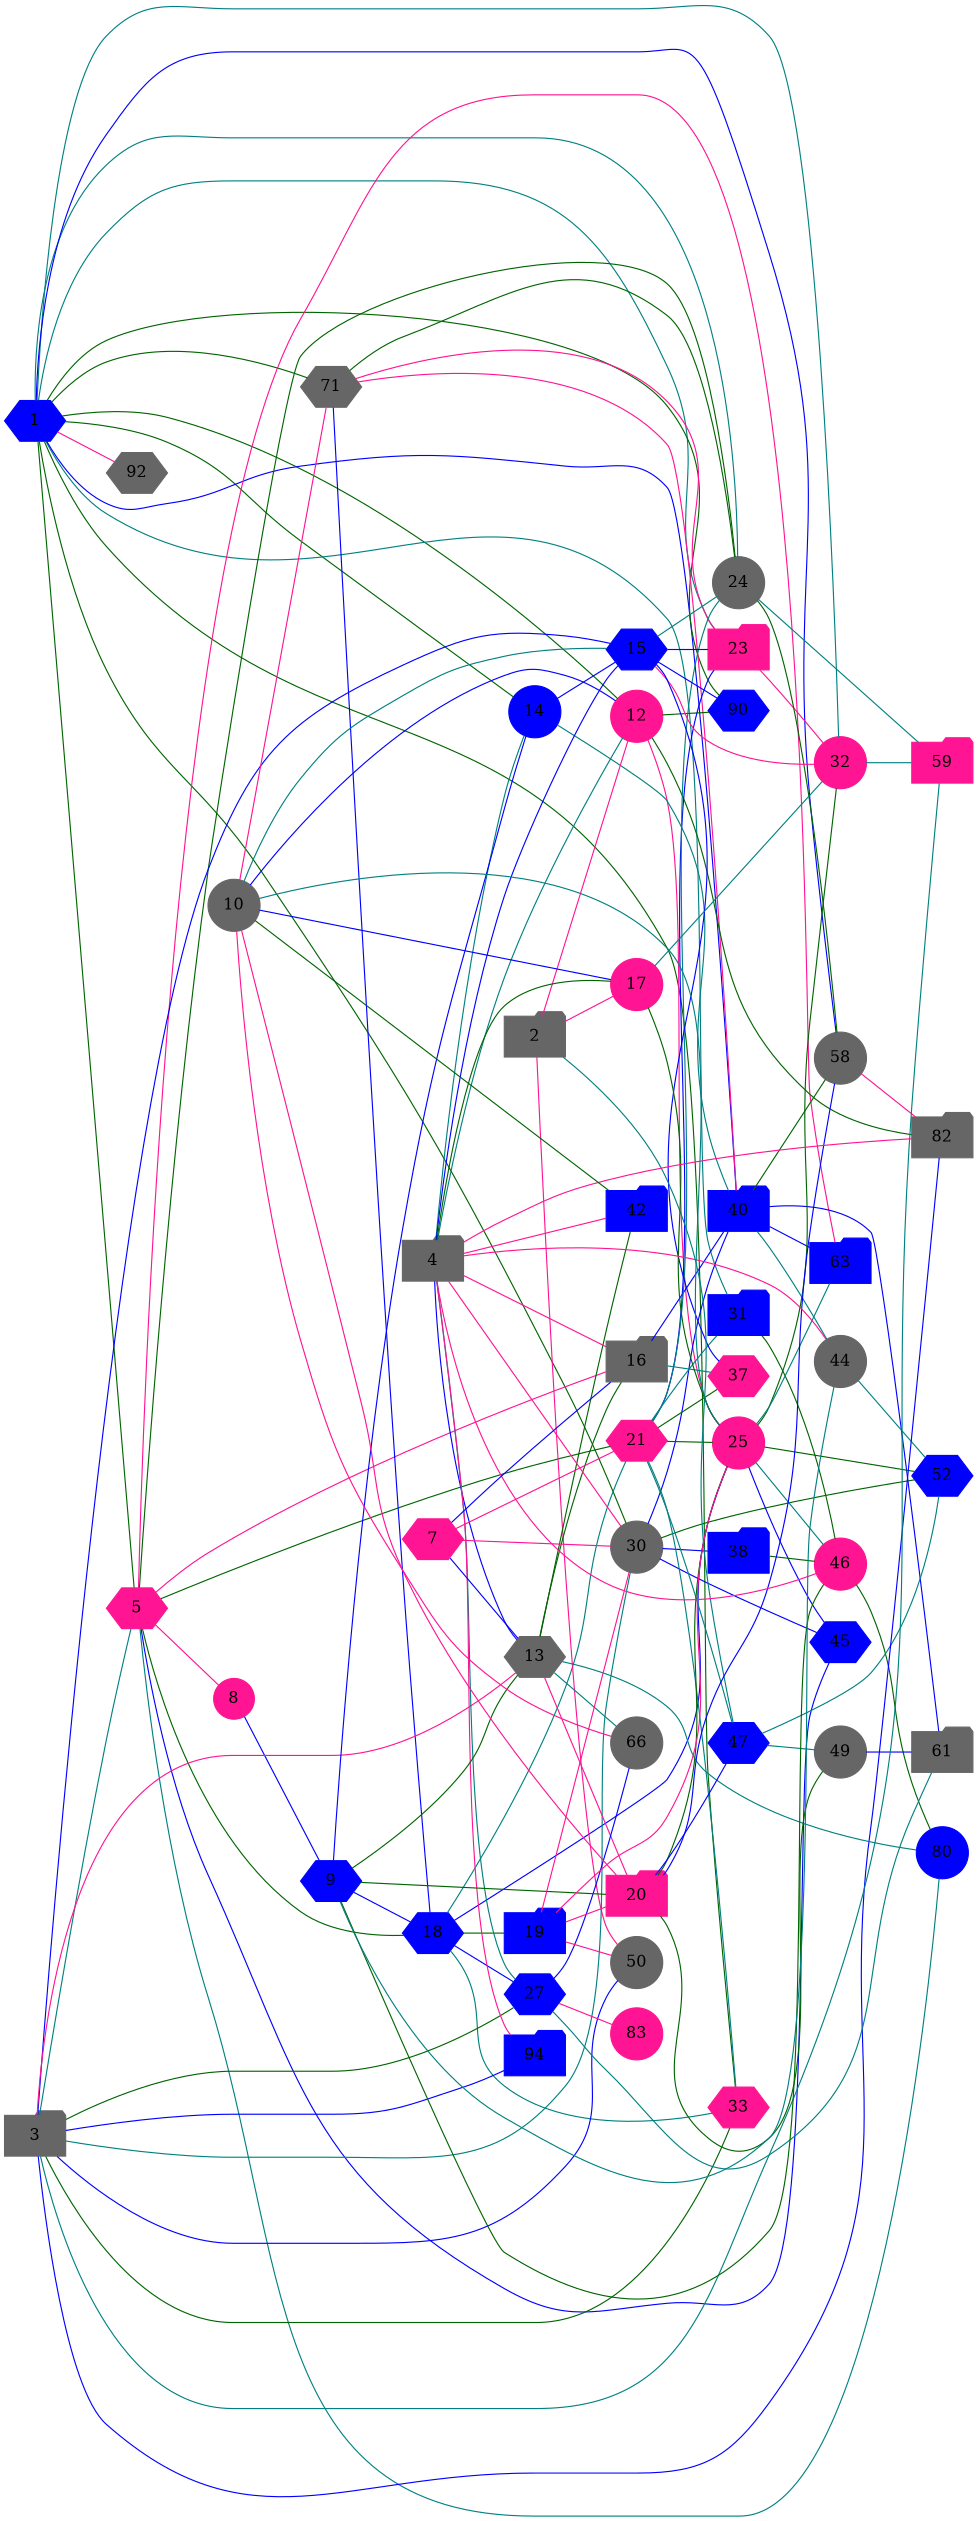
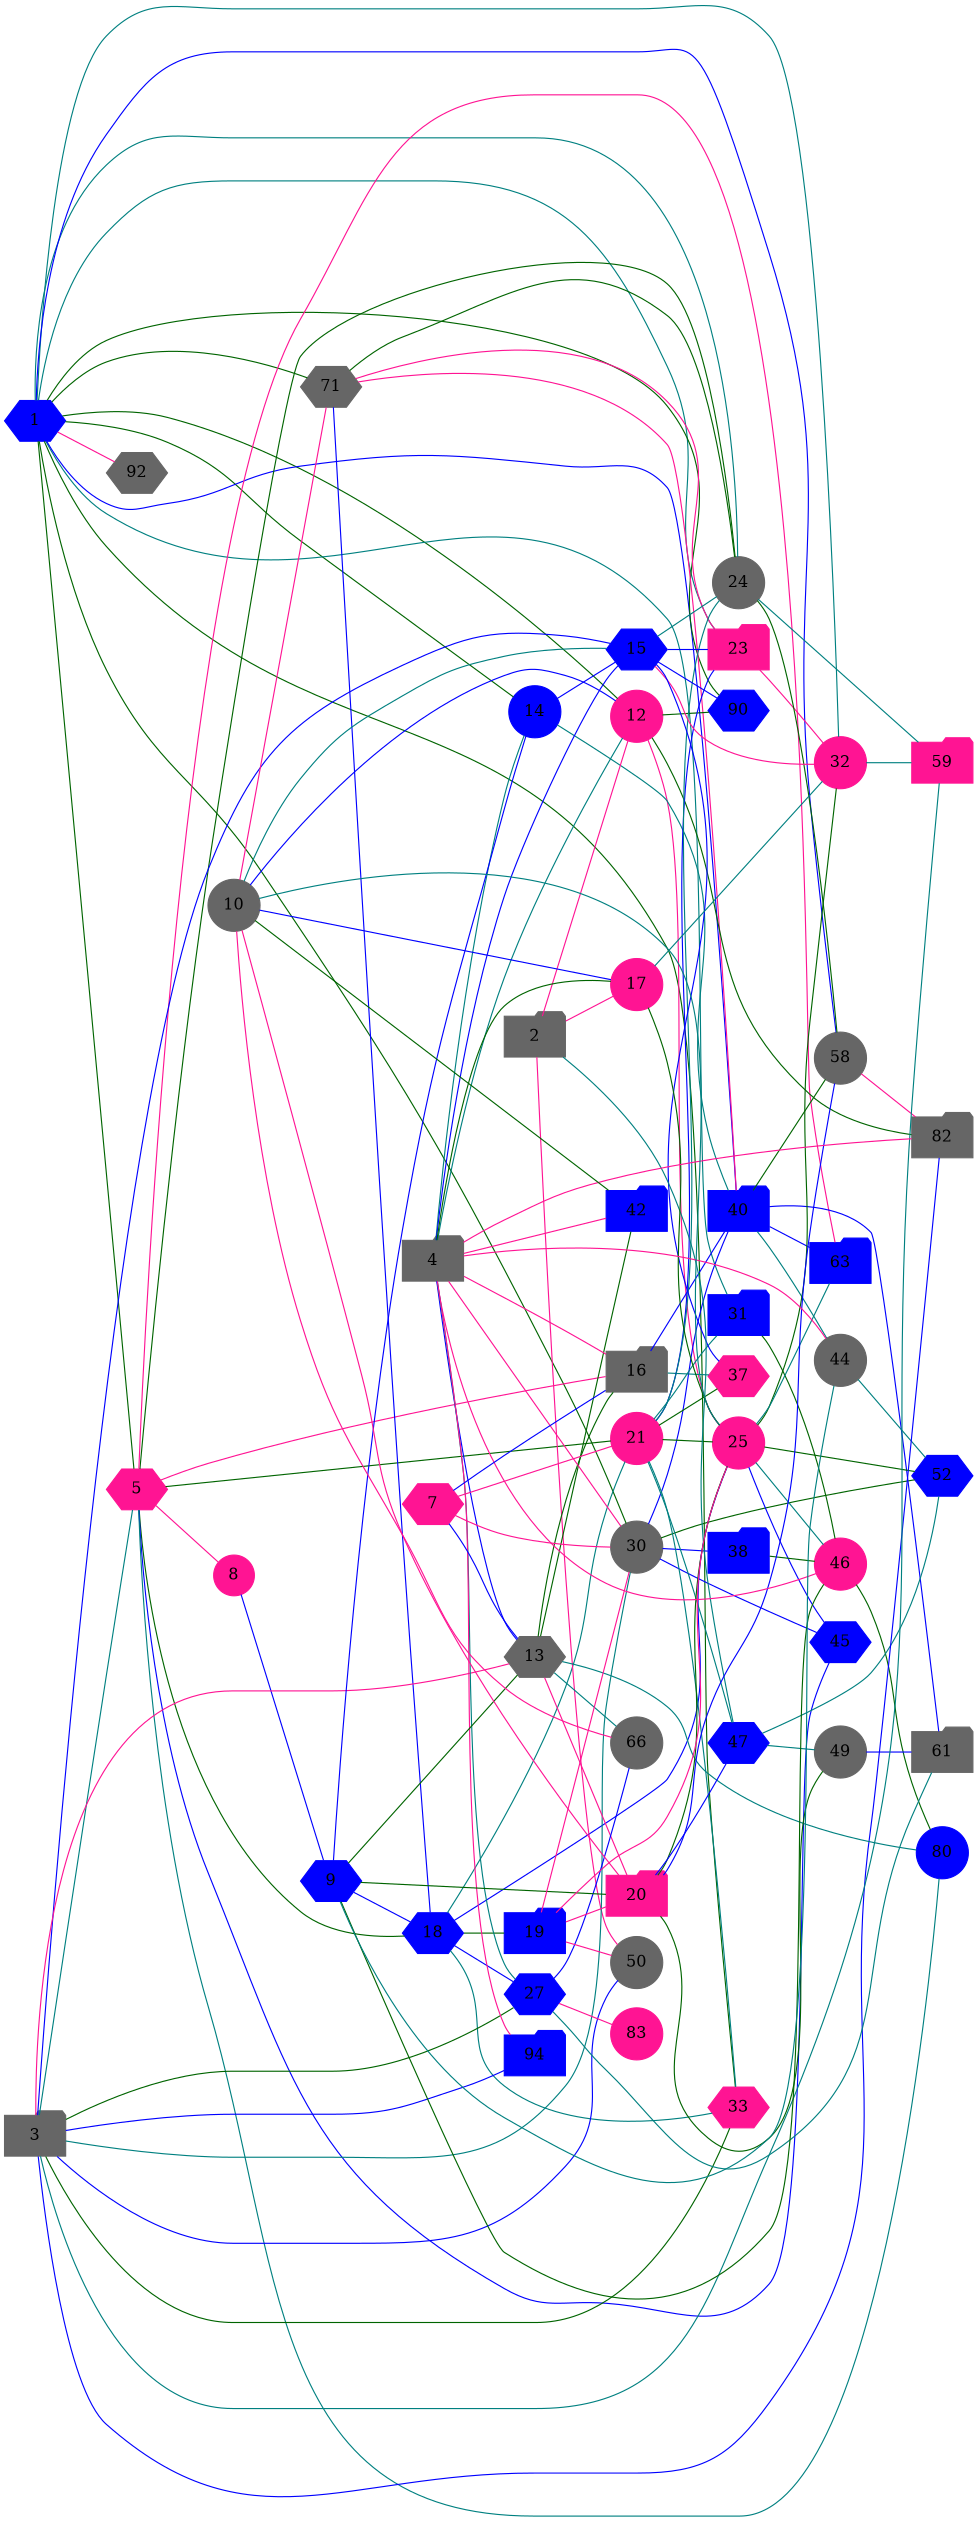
node "21": shape hexagon -> circle
